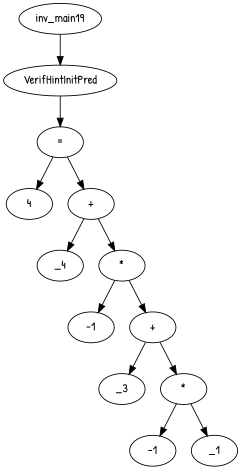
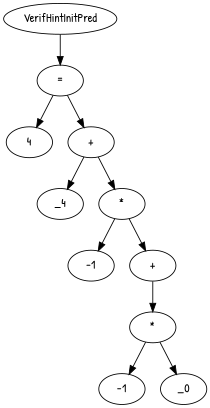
node "inv_main19": removed
node "_3": removed
node "_1": label "_1" -> "_0"
